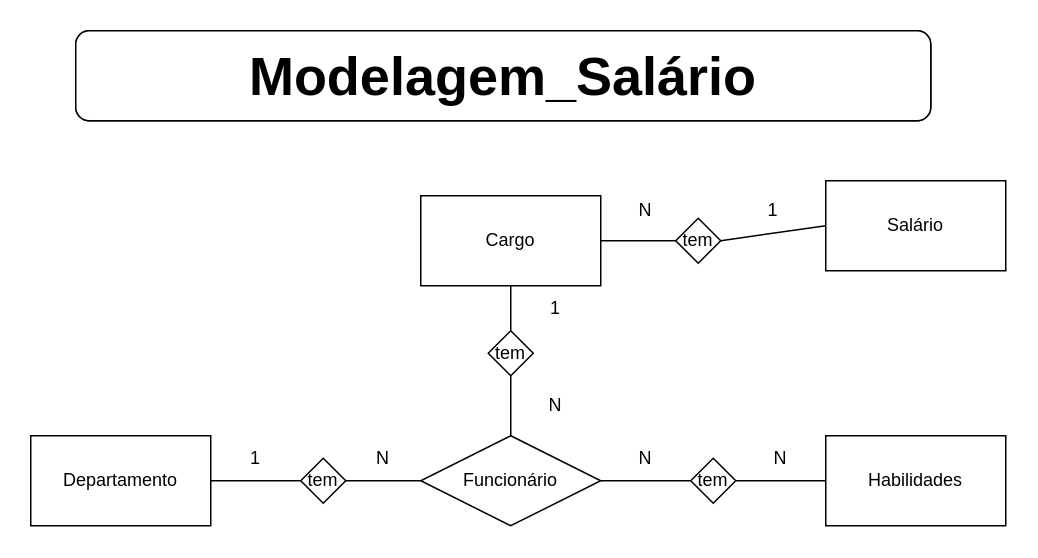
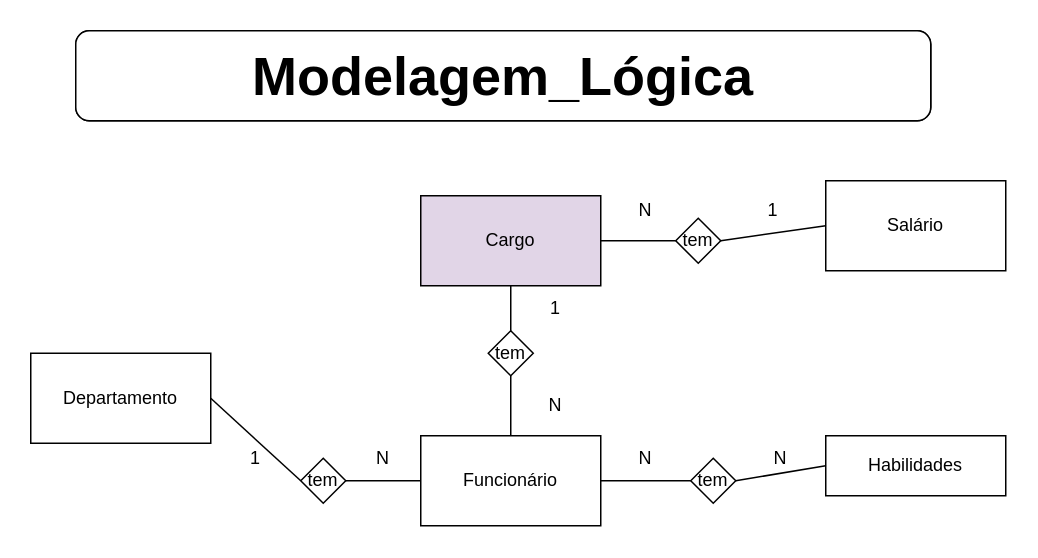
node "Modelagem_Salário": label "Modelagem_Salário" -> "Modelagem_Lógica"
node "Cargo": fillcolor #ffffff -> #e1d5e7
node "Departamento": moved (121, 481) -> (121, 398)
node "Funcionário": shape diamond -> rectangle
node "Habilidades": size 180x90 -> 180x60
